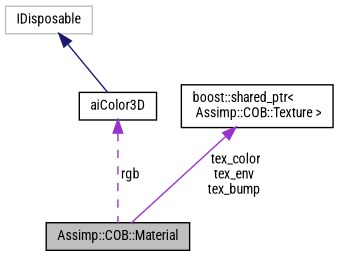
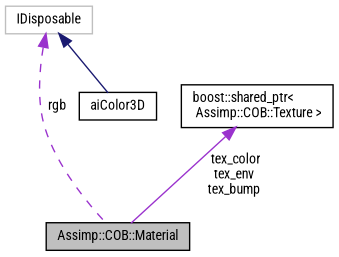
edge "Assimp::COB::Material" -> "aiColor3D": now "Assimp::COB::Material" -> "IDisposable"
